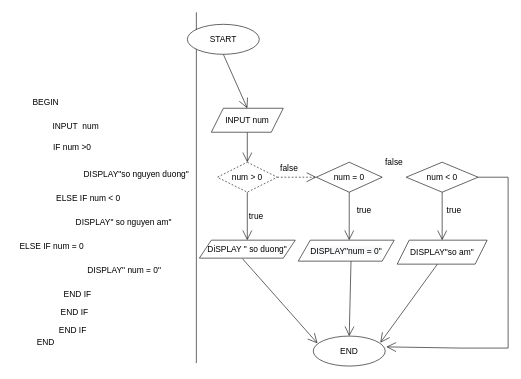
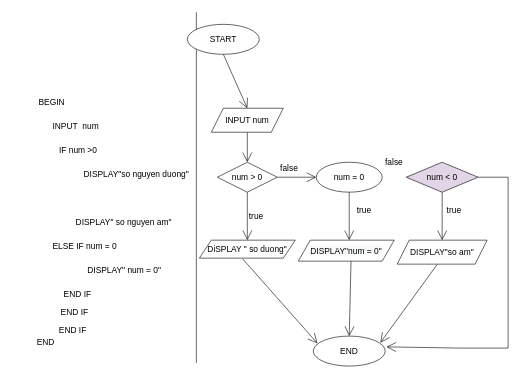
node "BEGIN": moved (46, 102) -> (52, 102)
node "IF num >0": moved (72, 147) -> (78, 150)
node "num > 0": style dashed -> solid
edge "num > 0" -> "num = 0": style dashed -> solid
node "num = 0": shape diamond -> ellipse
node "num < 0": fillcolor #ffffff -> #e1d5e7
node "ELSE IF num < 0": removed
node "ELSE IF num = 0": moved (52, 246) -> (85, 246)
